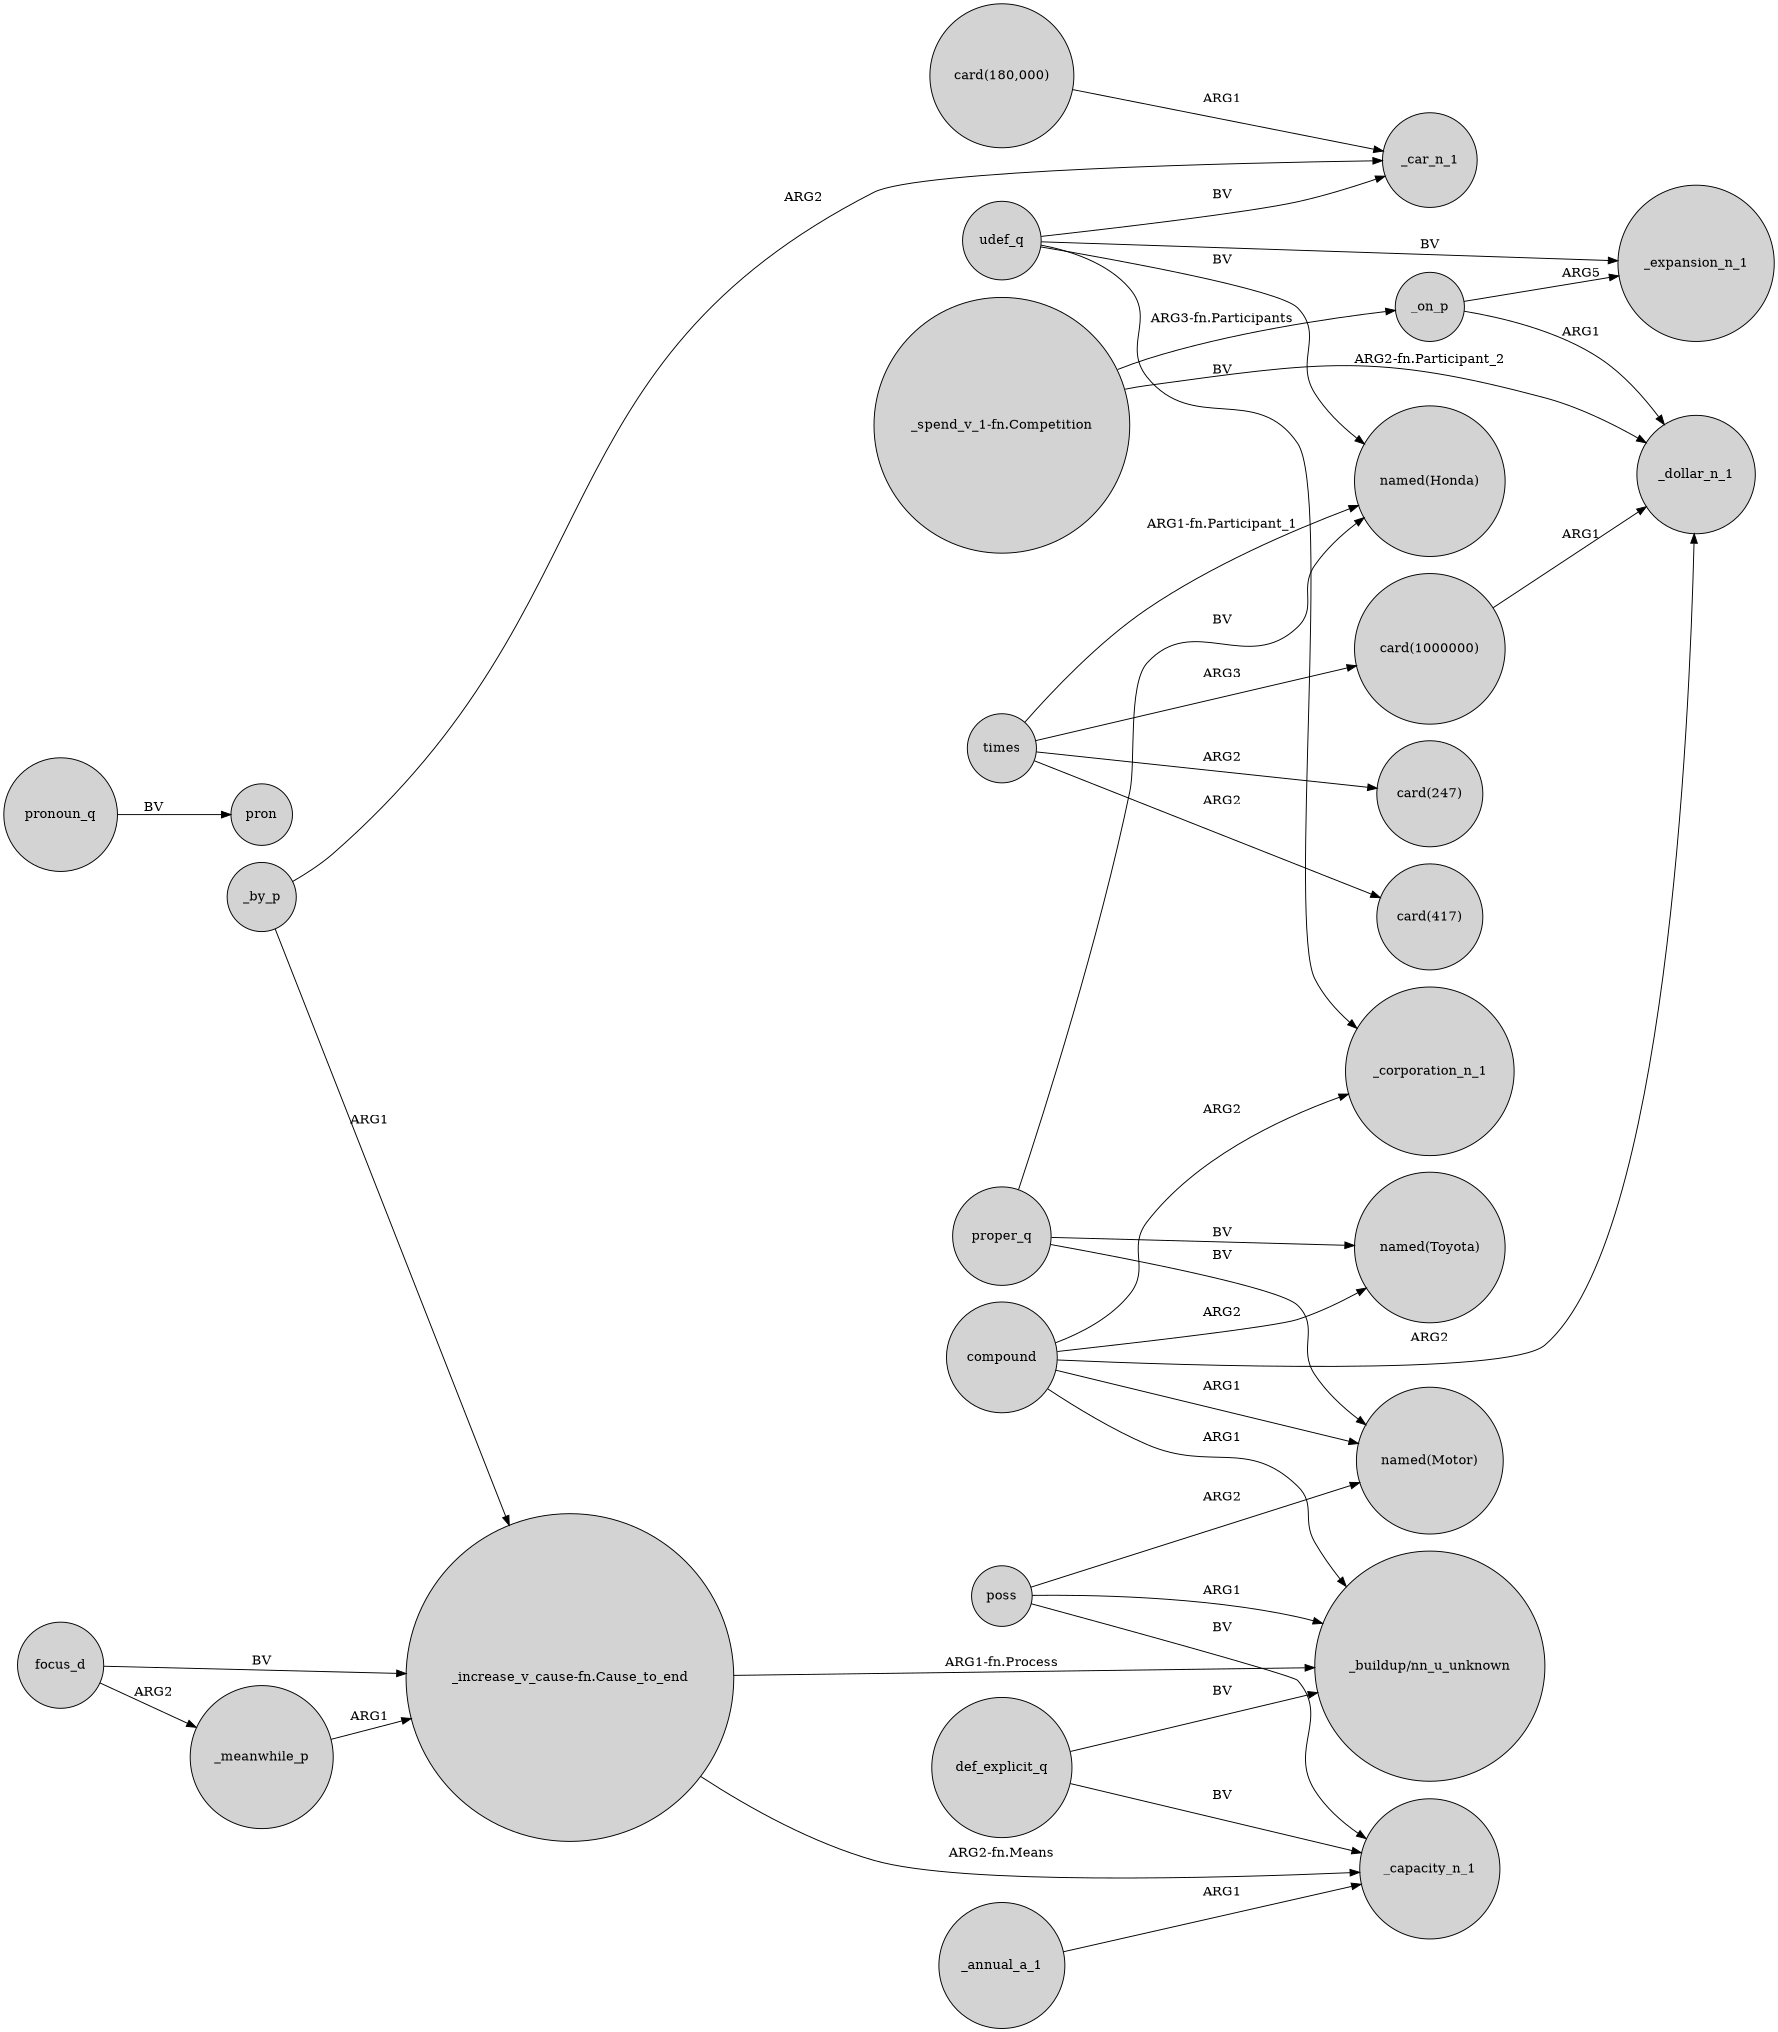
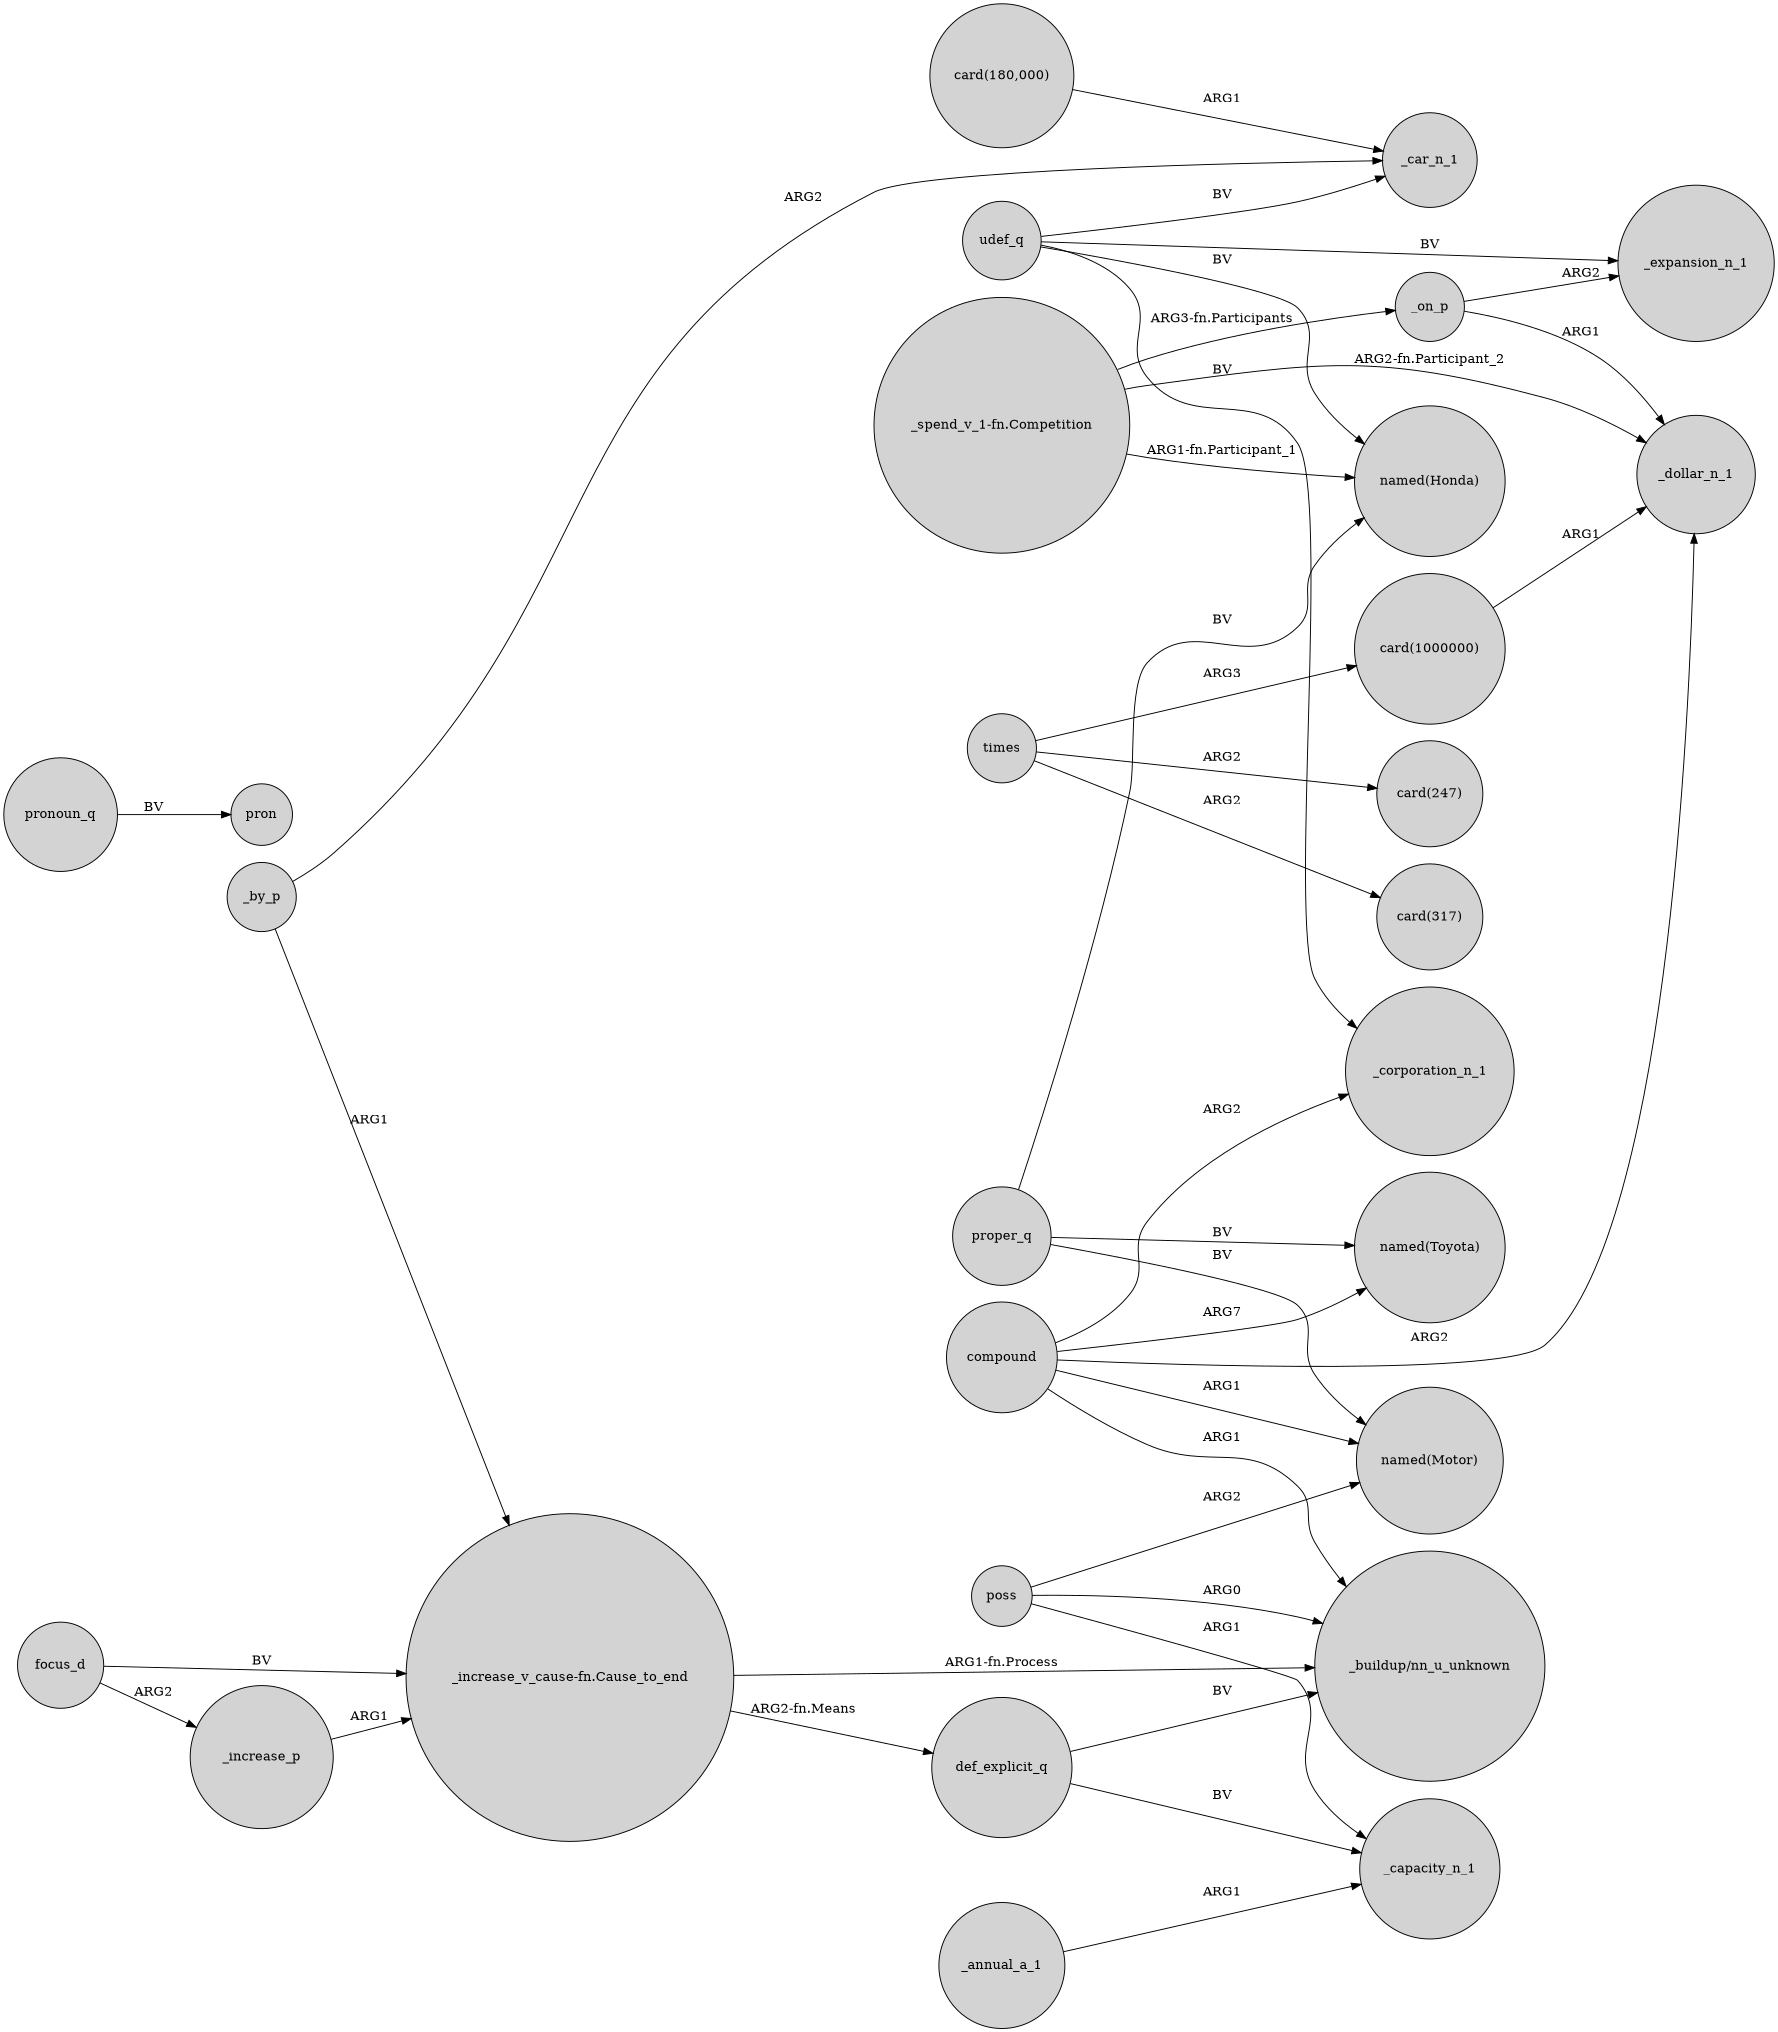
edge "_on_p" -> "_expansion_n_1": label "ARG5" -> "ARG2"
edge "times" -> "named(Honda)": now "_spend_v_1-fn.Competition" -> "named(Honda)"
node "card(417)": label "card(417)" -> "card(317)"
edge "compound" -> "named(Toyota)": label "ARG2" -> "ARG7"
edge "poss" -> "_buildup/nn_u_unknown": label "ARG1" -> "ARG0"
edge "poss" -> "_capacity_n_1": label "BV" -> "ARG1"
node "_meanwhile_p": label "_meanwhile_p" -> "_increase_p"
edge "_increase_v_cause-fn.Cause_to_end" -> "_capacity_n_1": now "_increase_v_cause-fn.Cause_to_end" -> "def_explicit_q"
